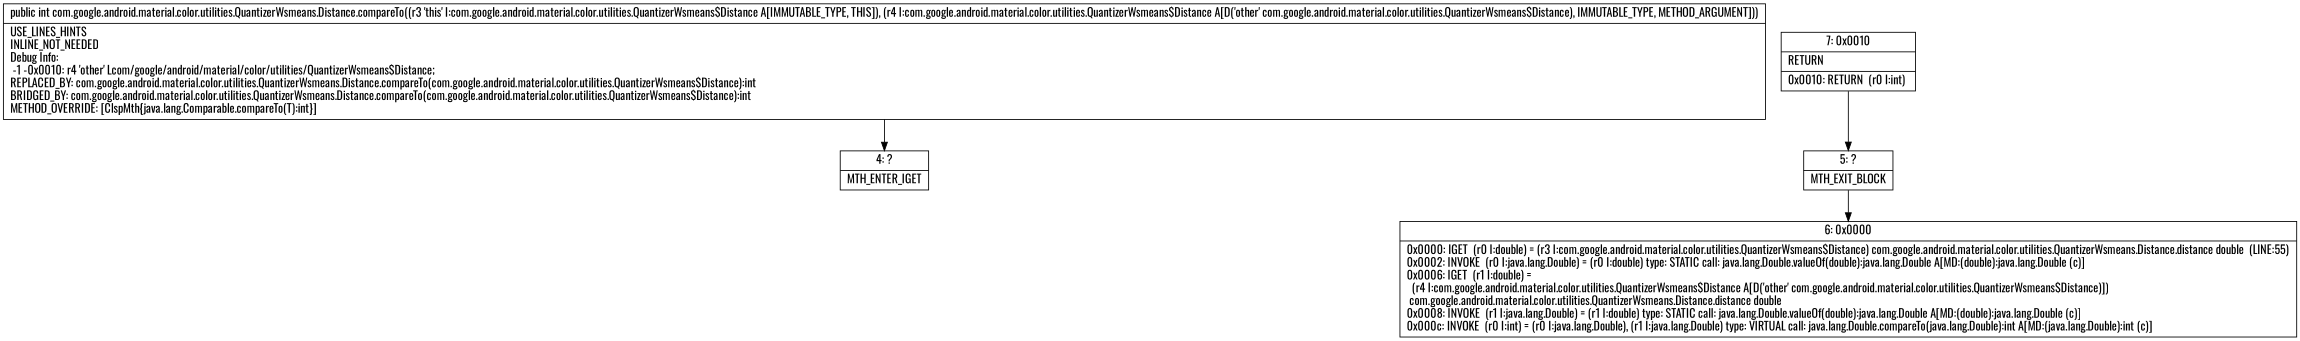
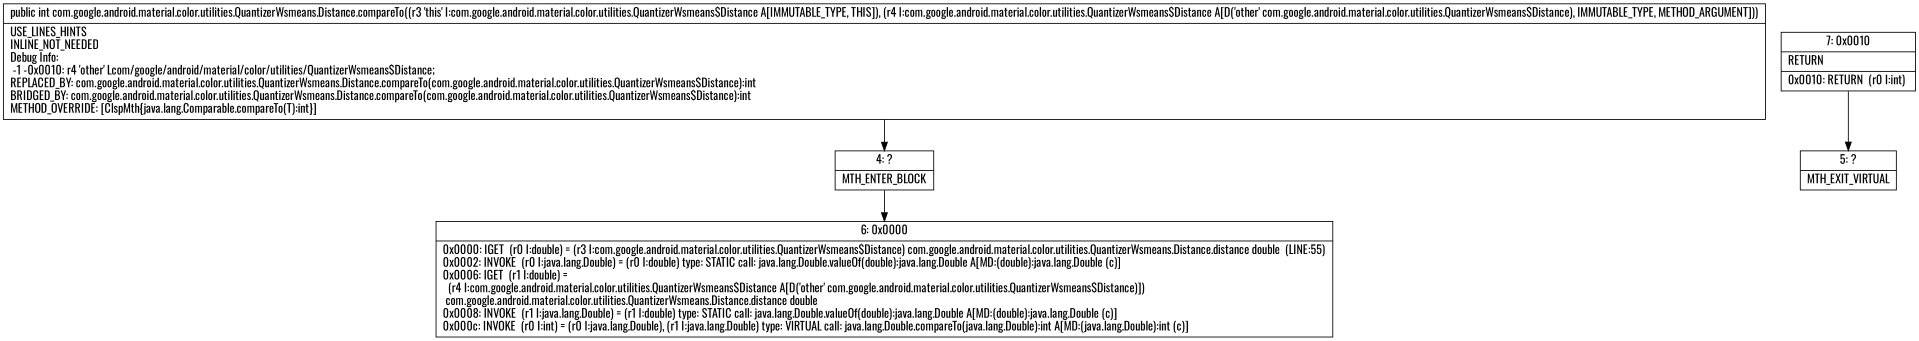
node "4: ?": text "MTH_ENTER_IGET" -> "MTH_ENTER_BLOCK"
node "5: ?": text "MTH_EXIT_BLOCK" -> "MTH_EXIT_VIRTUAL"
edge "5: ?" -> "6: 0x0000": now "4: ?" -> "6: 0x0000"
